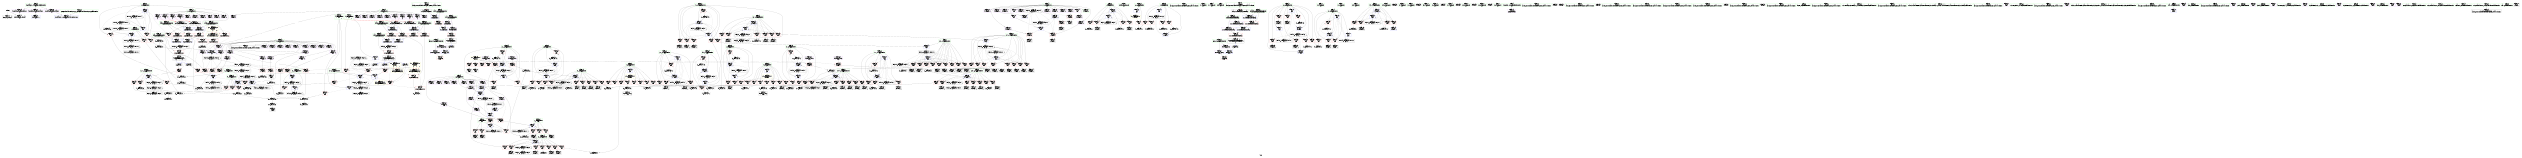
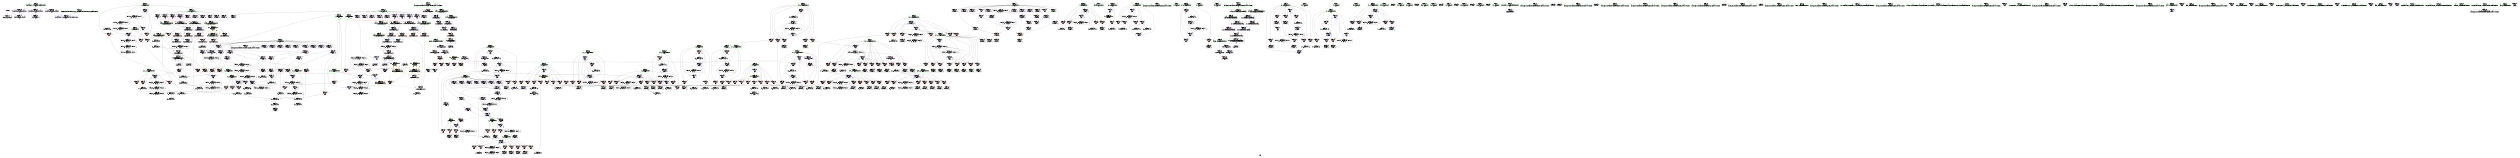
node "NodeID: 674": removed
